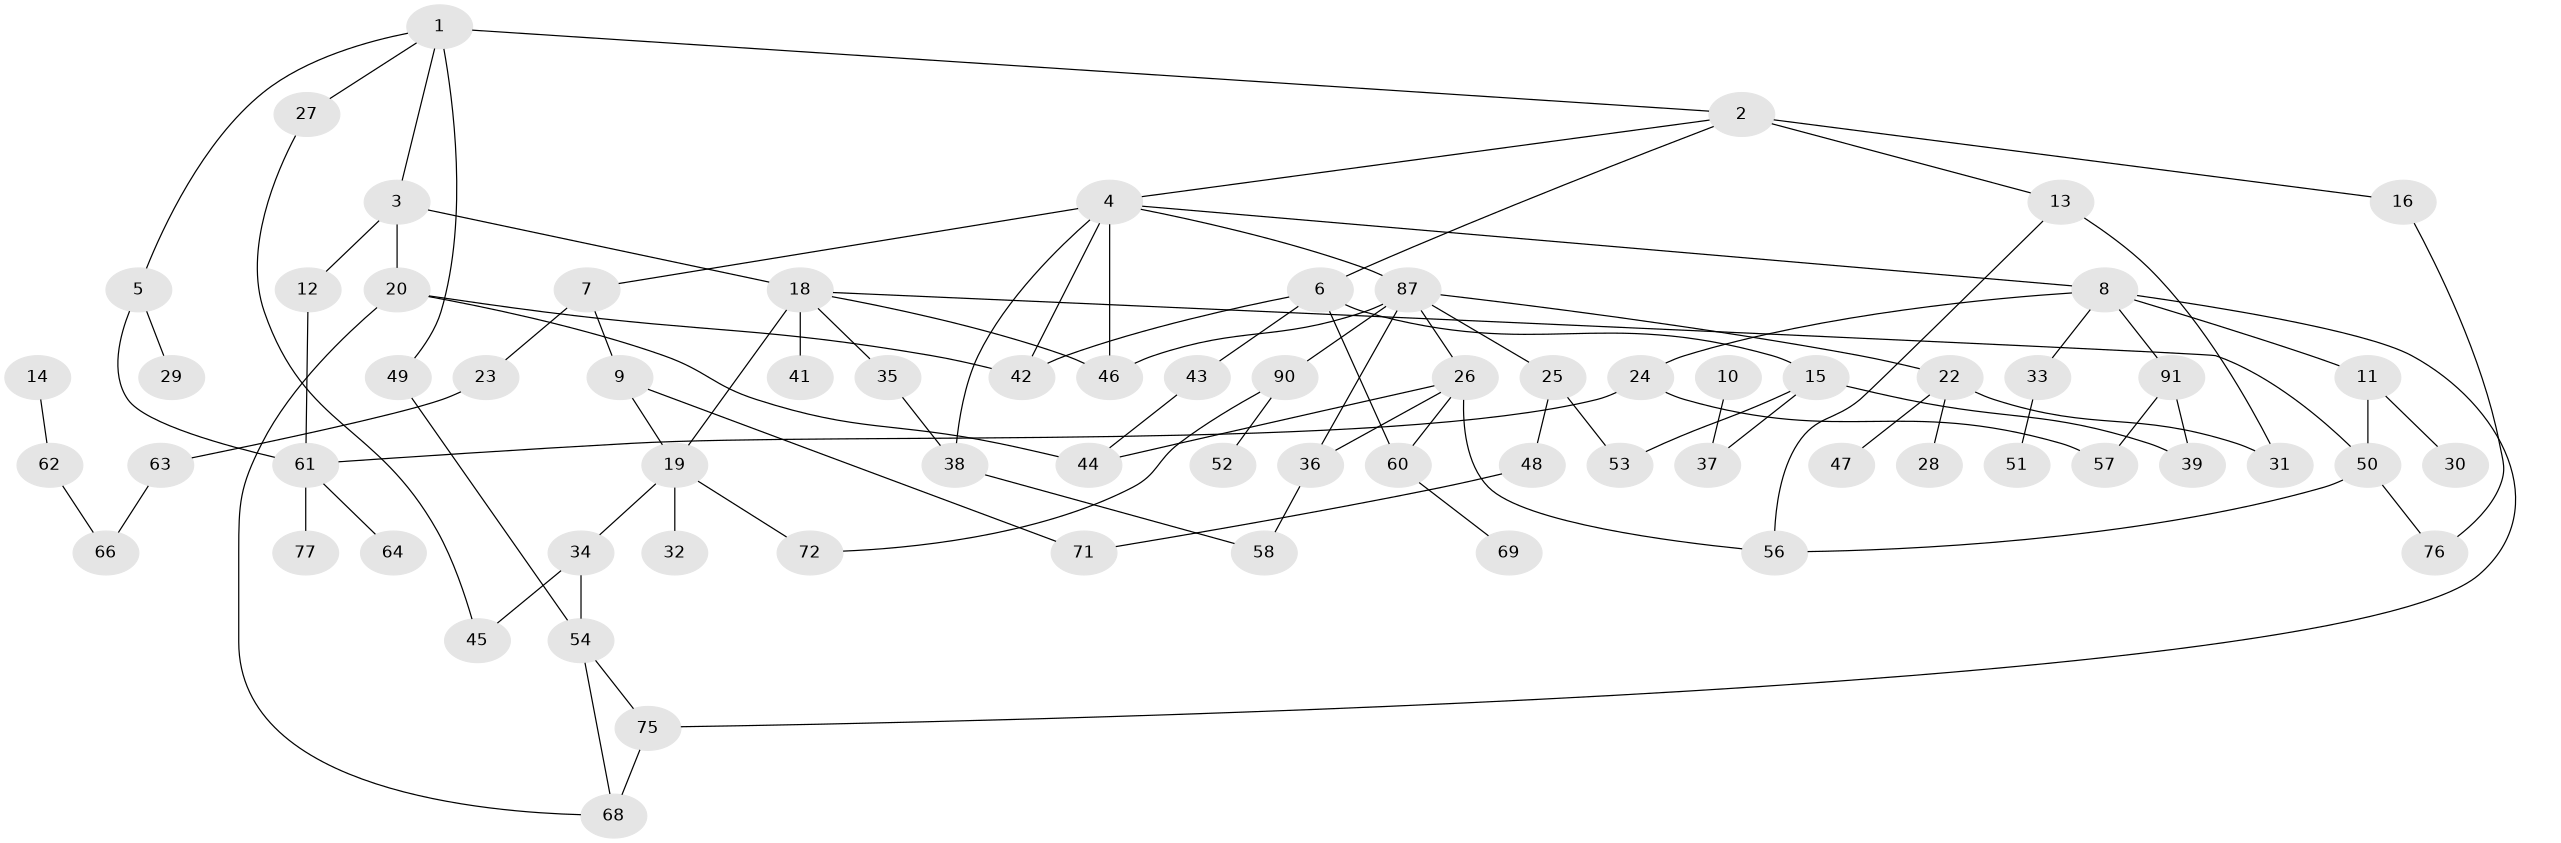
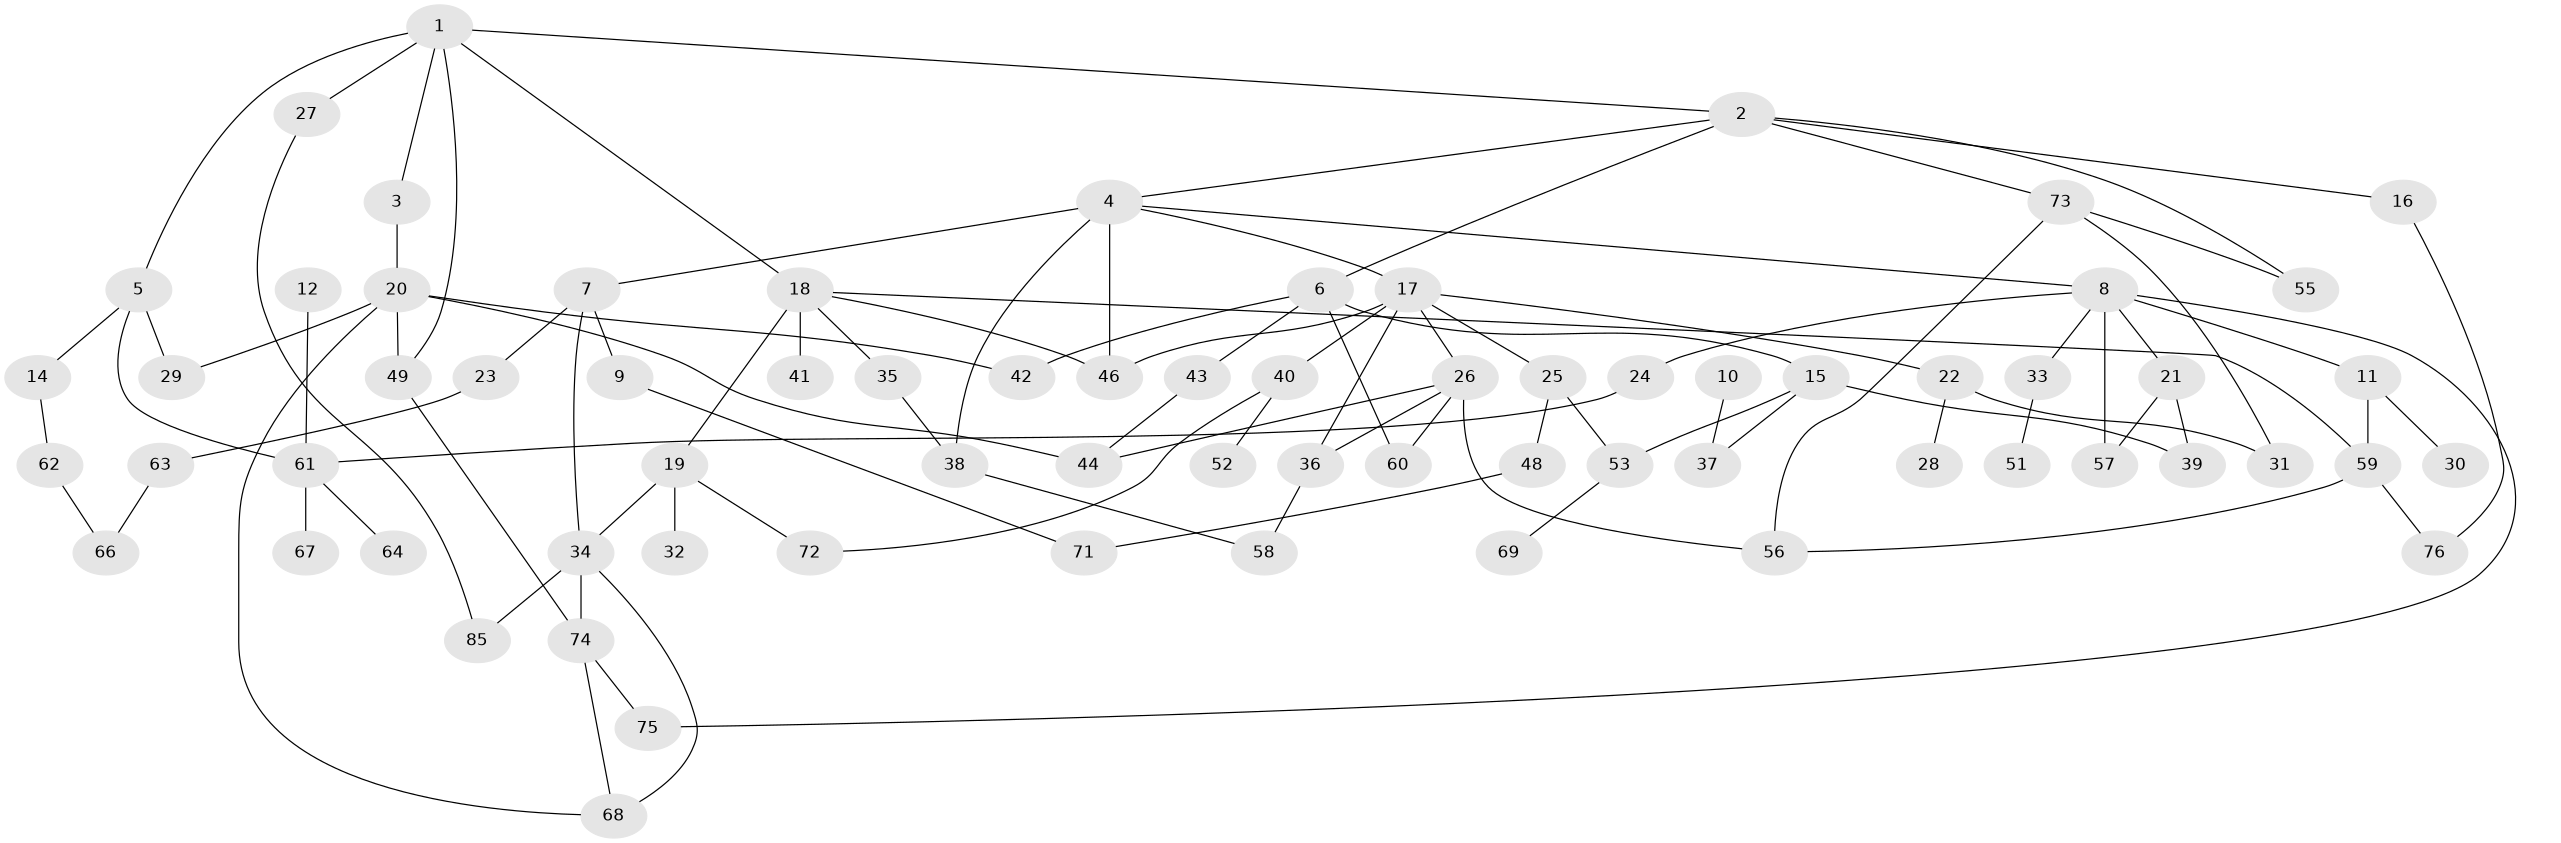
node "13": label "13" -> "73"
edge "3" -- "12": removed
edge "3" -- "18": now "1" -- "18"
edge "4" -- "42": removed
node "87": label "87" -> "17"
node "55": added
edge "5" -- "14": added
edge "20" -- "49": added
edge "20" -- "29": added
node "90": label "90" -> "40"
node "91": label "91" -> "21"
edge "7" -- "34": added
edge "9" -- "19": removed
edge "24" -- "57": now "8" -- "57"
node "47": removed
node "50": label "50" -> "59"
edge "60" -- "69": now "53" -- "69"
node "77": label "77" -> "67"
node "45": label "45" -> "85"
node "54": label "54" -> "74"
edge "75" -- "68": now "34" -- "68"
